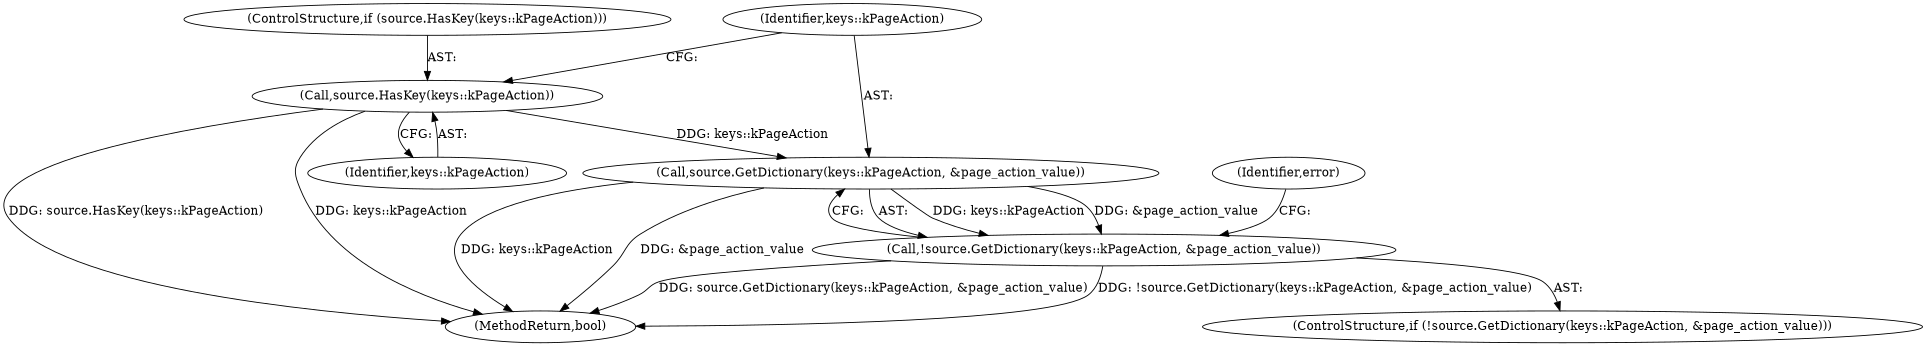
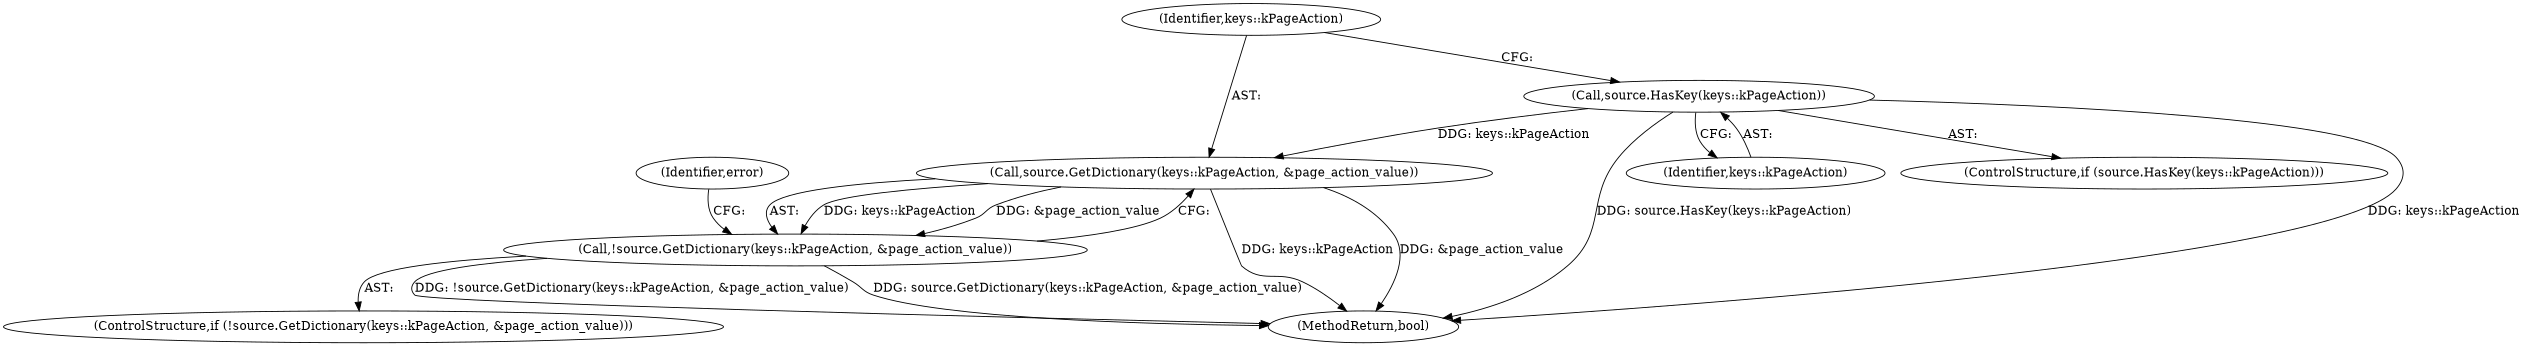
edge "(ControlStructure,if (source.HasKey(keys::kPageAction)))" -> "(Call,source.HasKey(keys::kPageAction))": reversed
